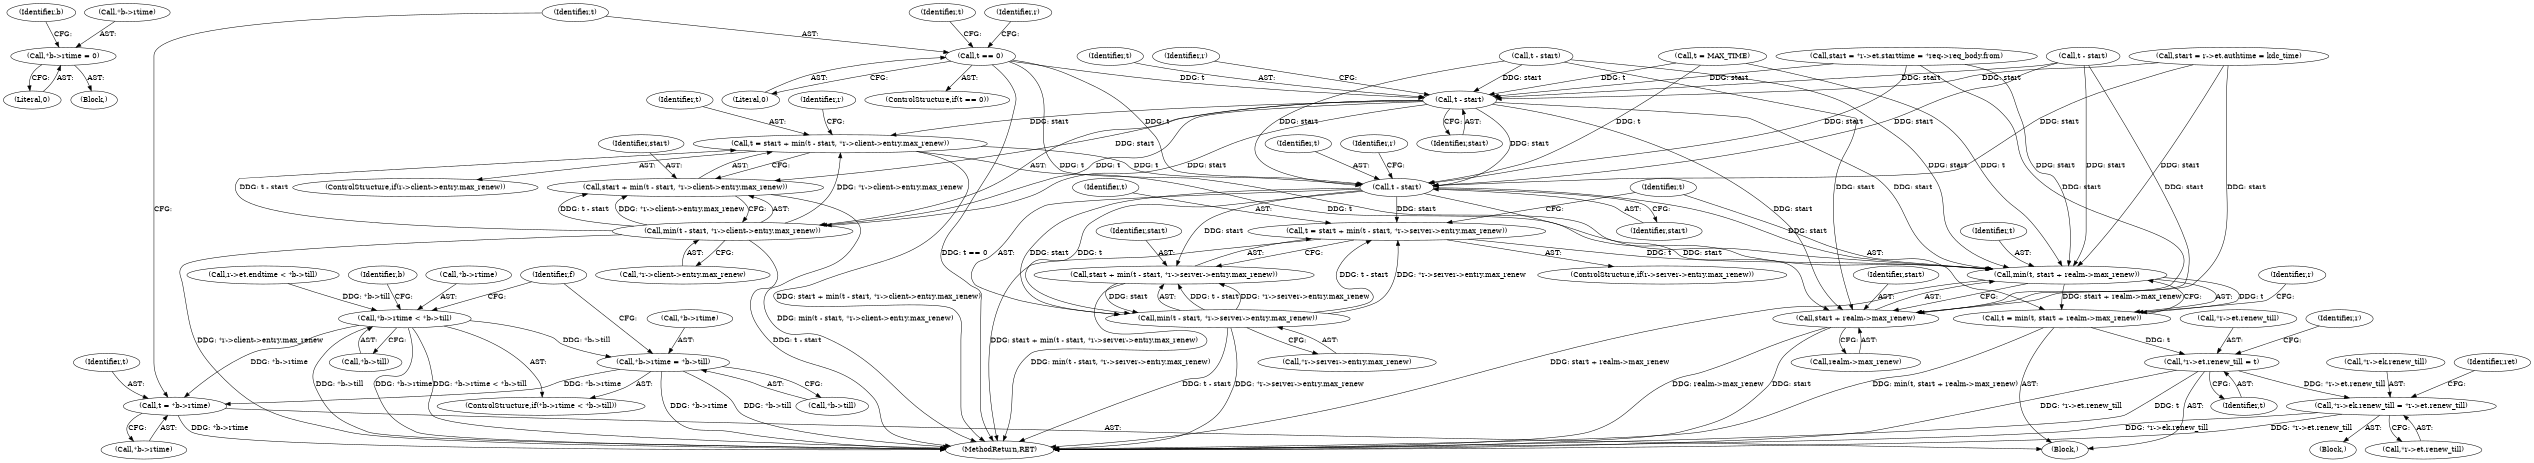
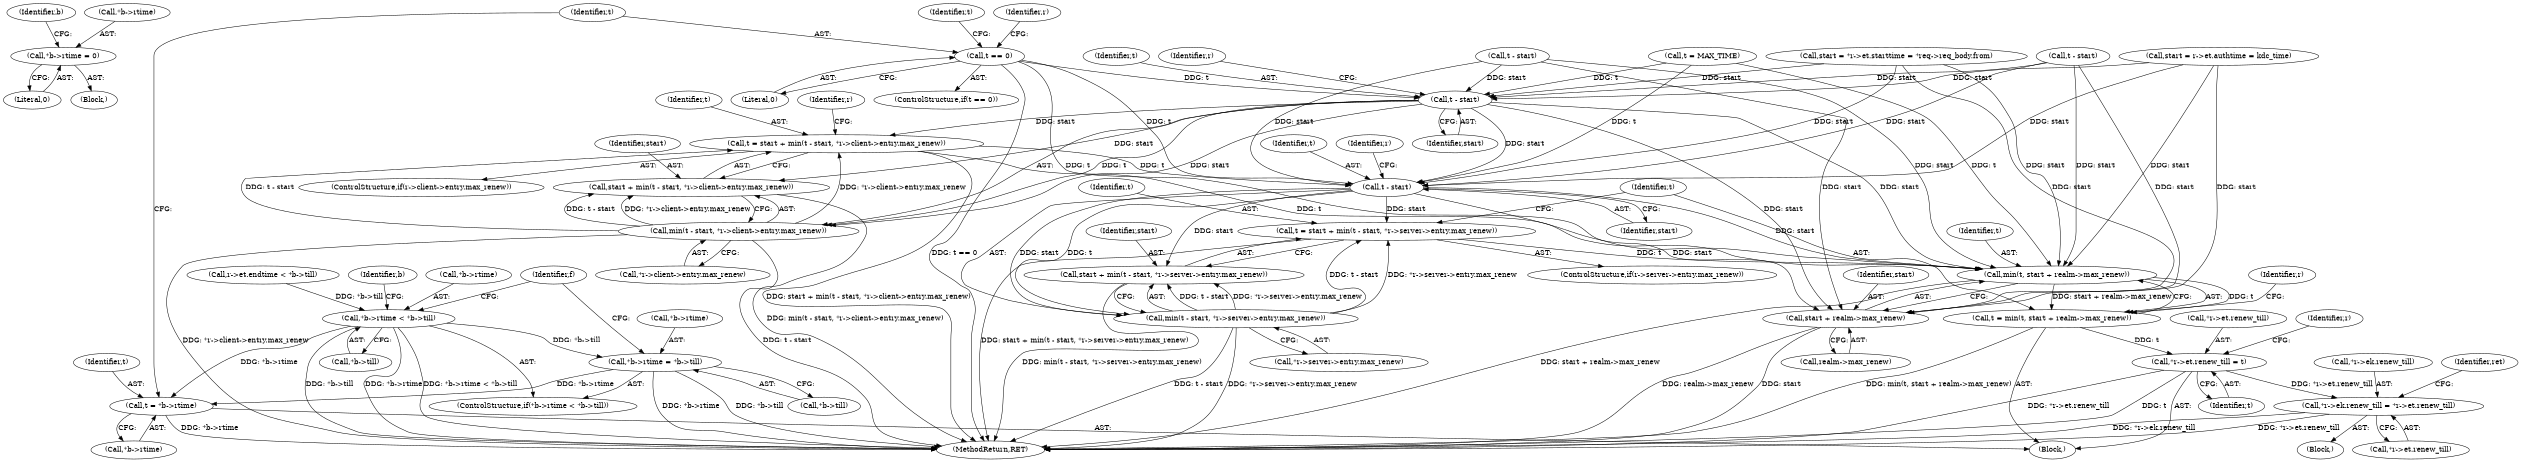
edge "(Call,start + min(t - start, *r->server->entry.max_renew))" -> "(Call,min(t - start, *r->server->entry.max_renew))": label "DDG: start" -> "CFG: "
